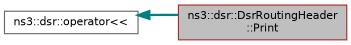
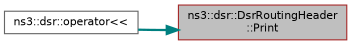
edge "ns3::dsr::DsrRoutingHeader ::Print" -> "ns3::dsr::operator<<": reversed
